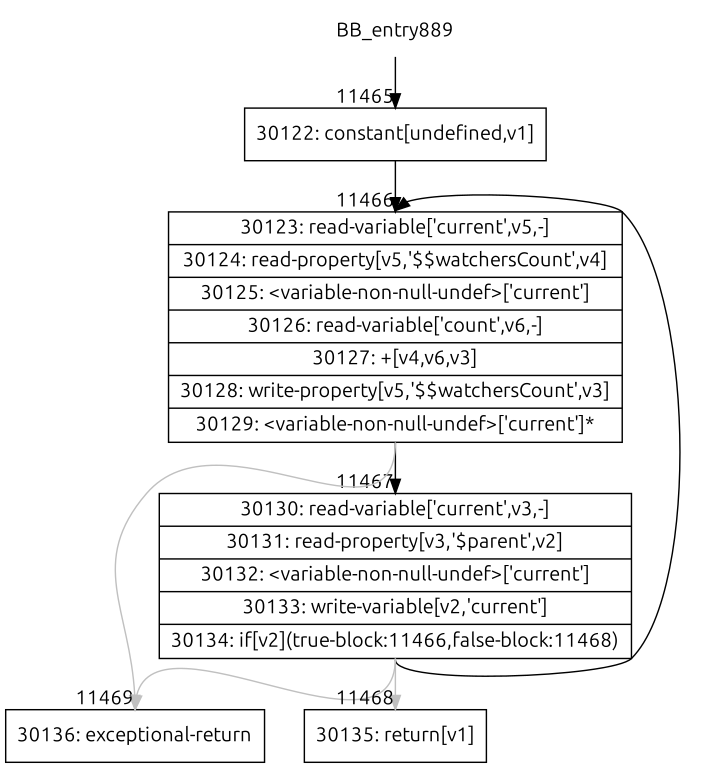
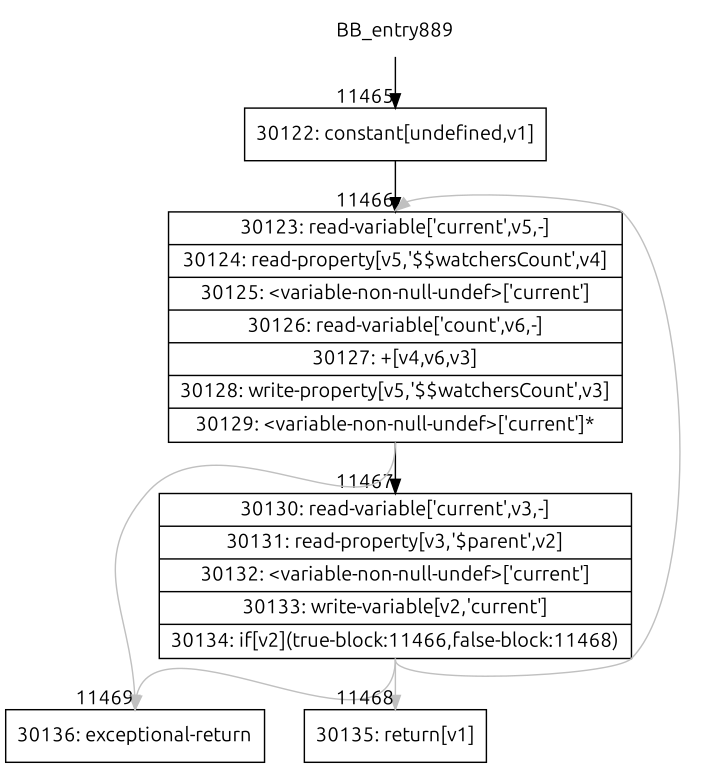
edge "30130: read-variable['current',v3,-]" -> "30123: read-variable['current',v5,-]": color black -> gray
